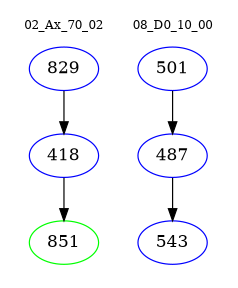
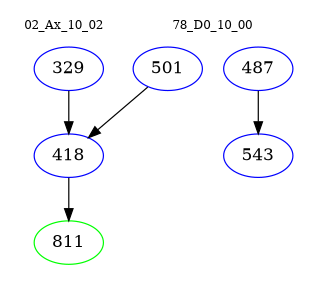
cluster "02_Ax_70_02": label "02_Ax_70_02" -> "02_Ax_10_02"
cluster "08_D0_10_00": label "08_D0_10_00" -> "78_D0_10_00"
node "829": label "829" -> "329"
edge "501" -> "487": now "501" -> "418"
node "851": label "851" -> "811"
